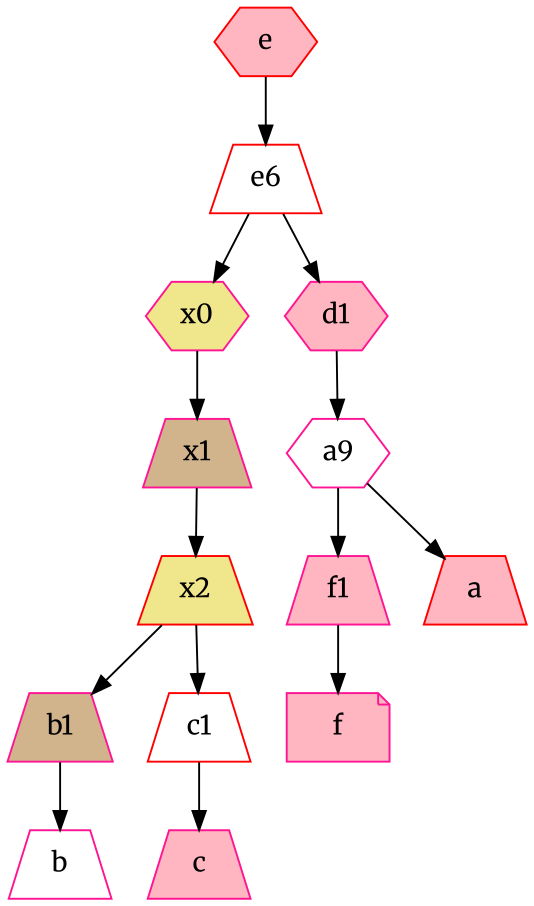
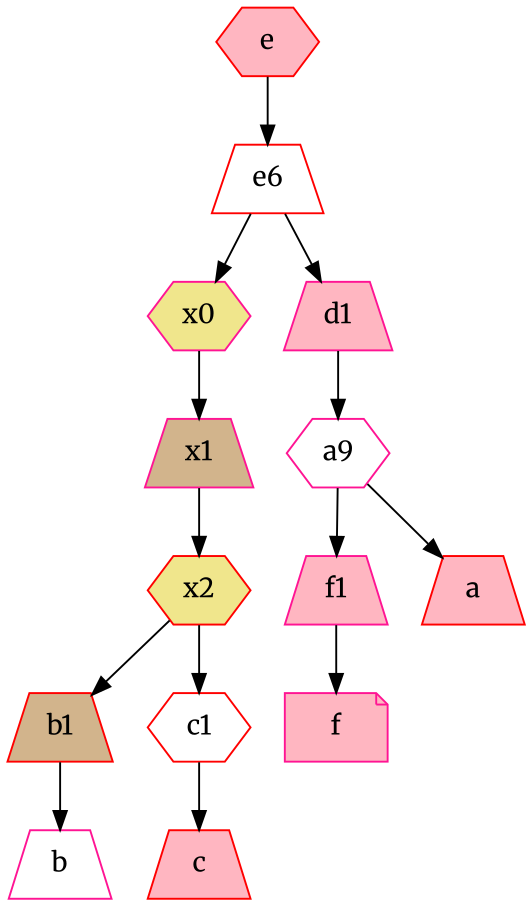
node "d1": shape hexagon -> trapezium
node "x2": shape trapezium -> hexagon
node "b1": color deeppink -> red
node "c1": shape trapezium -> hexagon
node "c": color deeppink -> red
